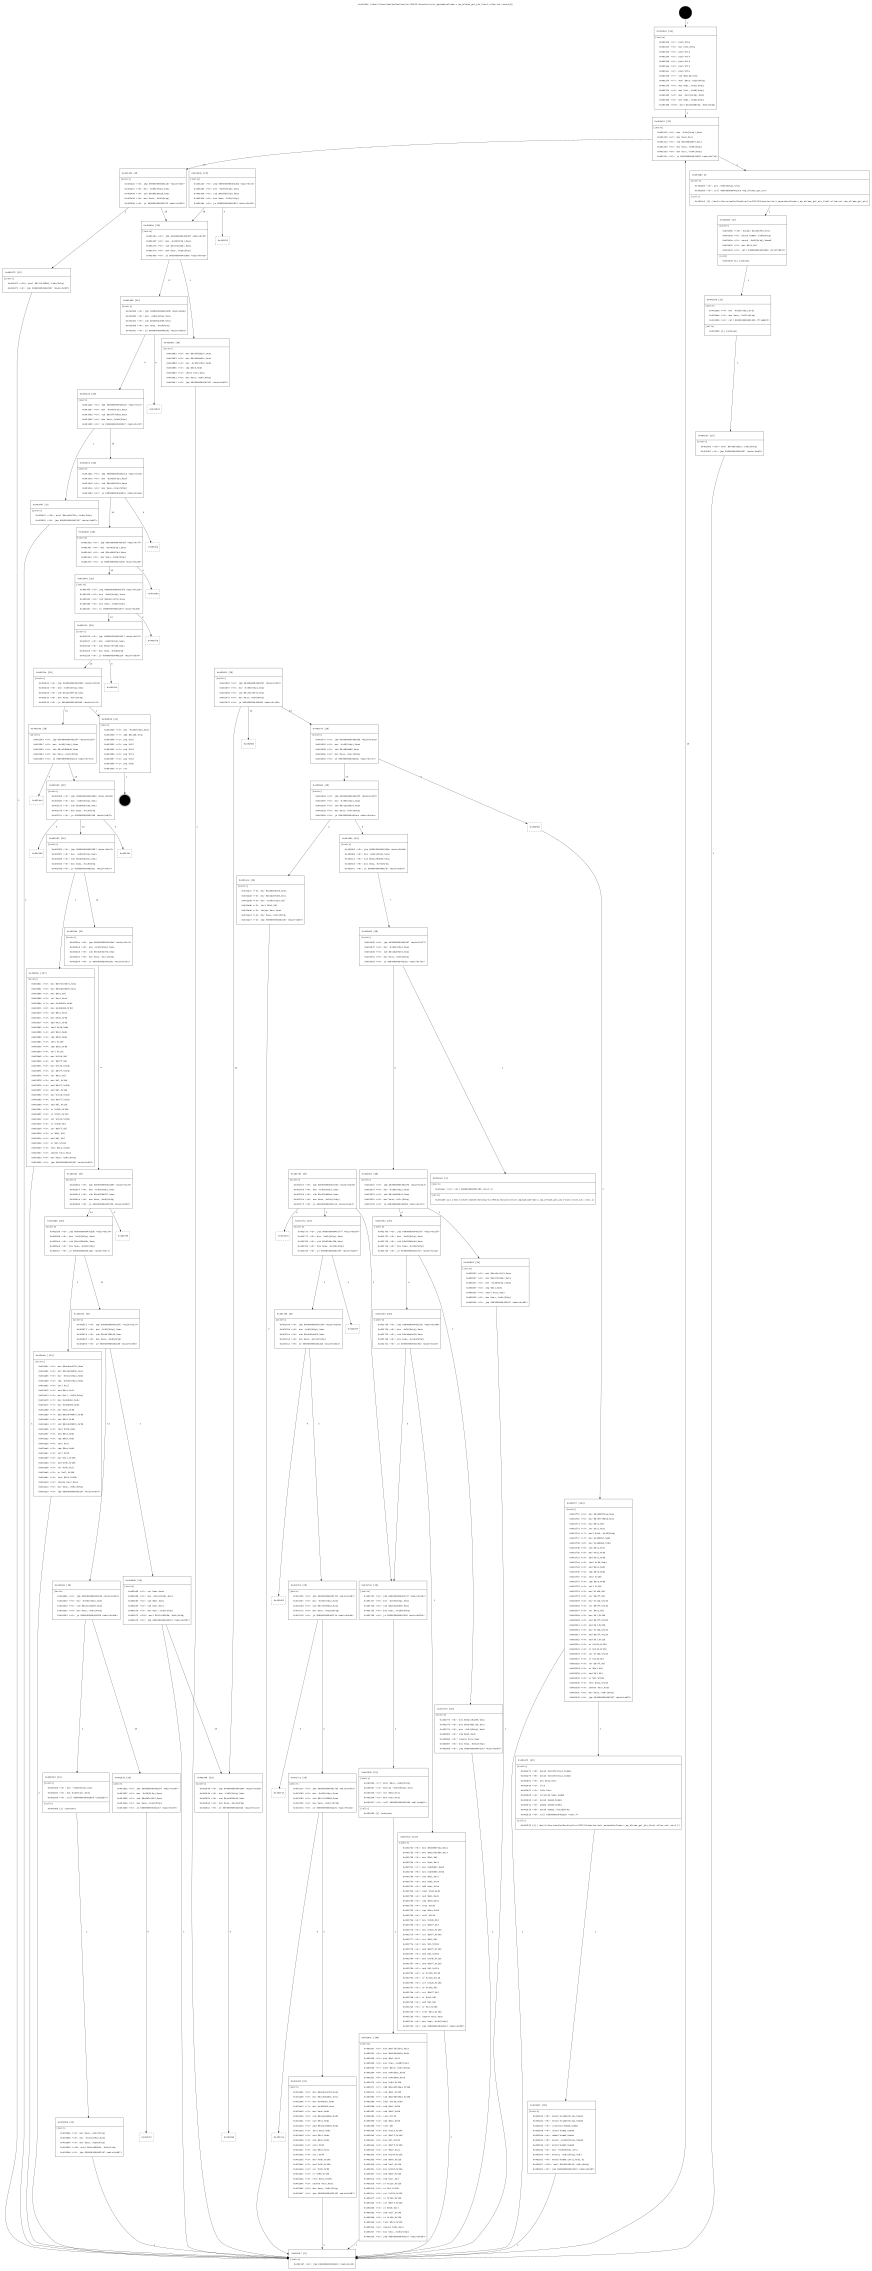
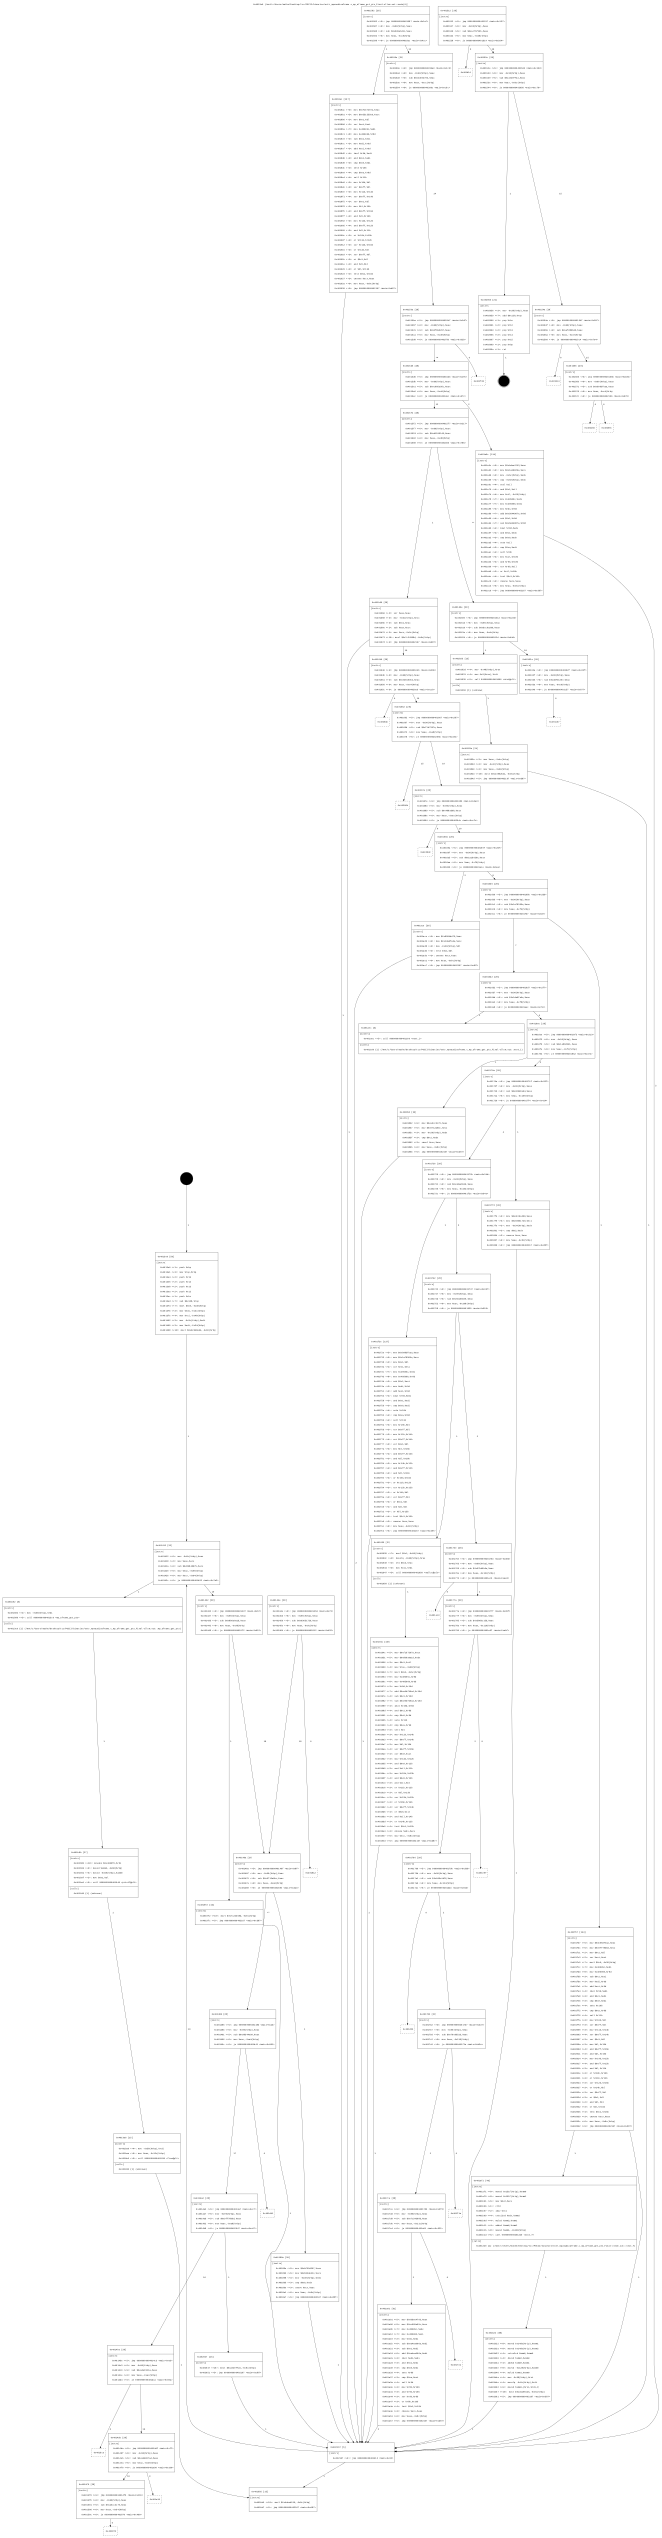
edge "0x4014f6 [28]" -> "0x401512 [28]": removed, label "16"
edge "0x401566 [28]" -> "0x401582 [28]": removed, label "15"
edge "0x4020dc" -> "0x401fb7 [144]": now "0x4016b6 [28]" -> "0x401fb7 [144]"
edge "0x401662 [28]" -> "0x401646 [28]": reversed
edge "0x40175e [28]" -> "0x401742 [28]": reversed
edge "0x401bb5 [15]" -> "0x402167 [5]": reversed
